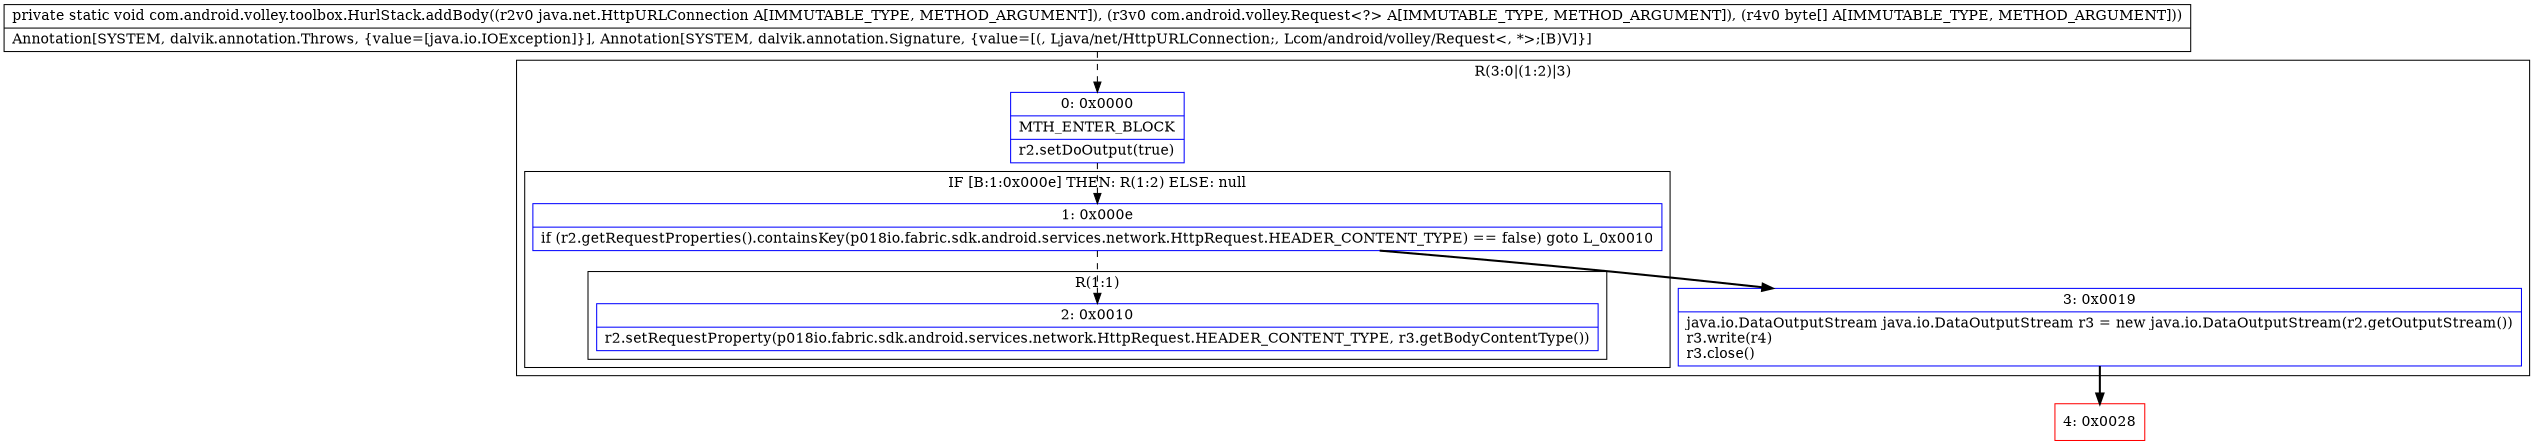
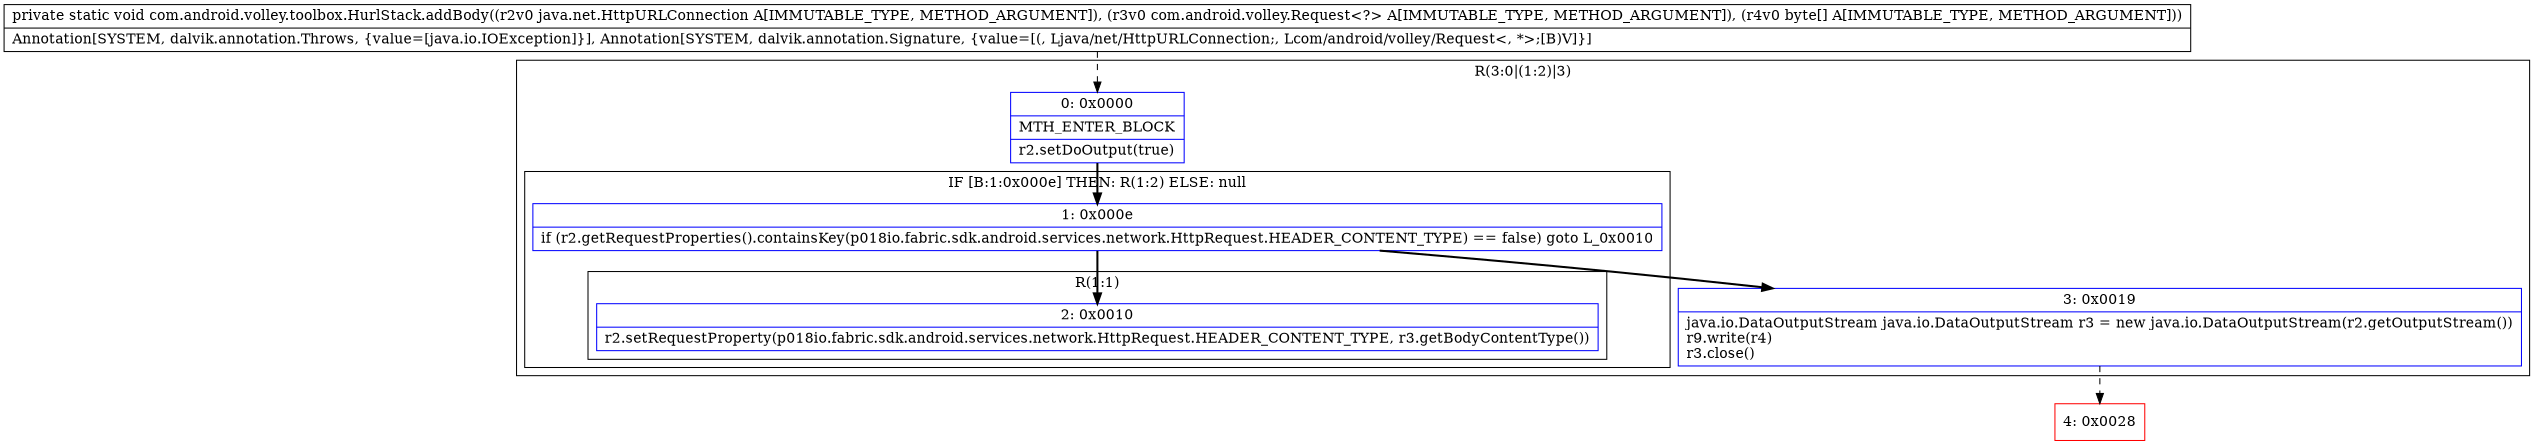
edge "0: 0x0000" -> "1: 0x000e": style dashed -> bold
edge "1: 0x000e" -> "2: 0x0010": style dashed -> bold
node "3: 0x0019": text "r3.write(r4)" -> "r9.write(r4)"
edge "3: 0x0019" -> "4: 0x0028": style bold -> dashed
